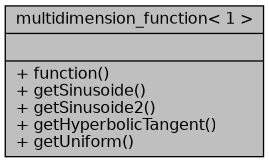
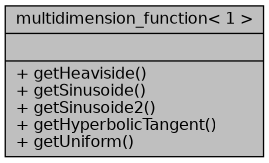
node "multidimension_function< 1 >": text "+ function()" -> "+ getHeaviside()"
